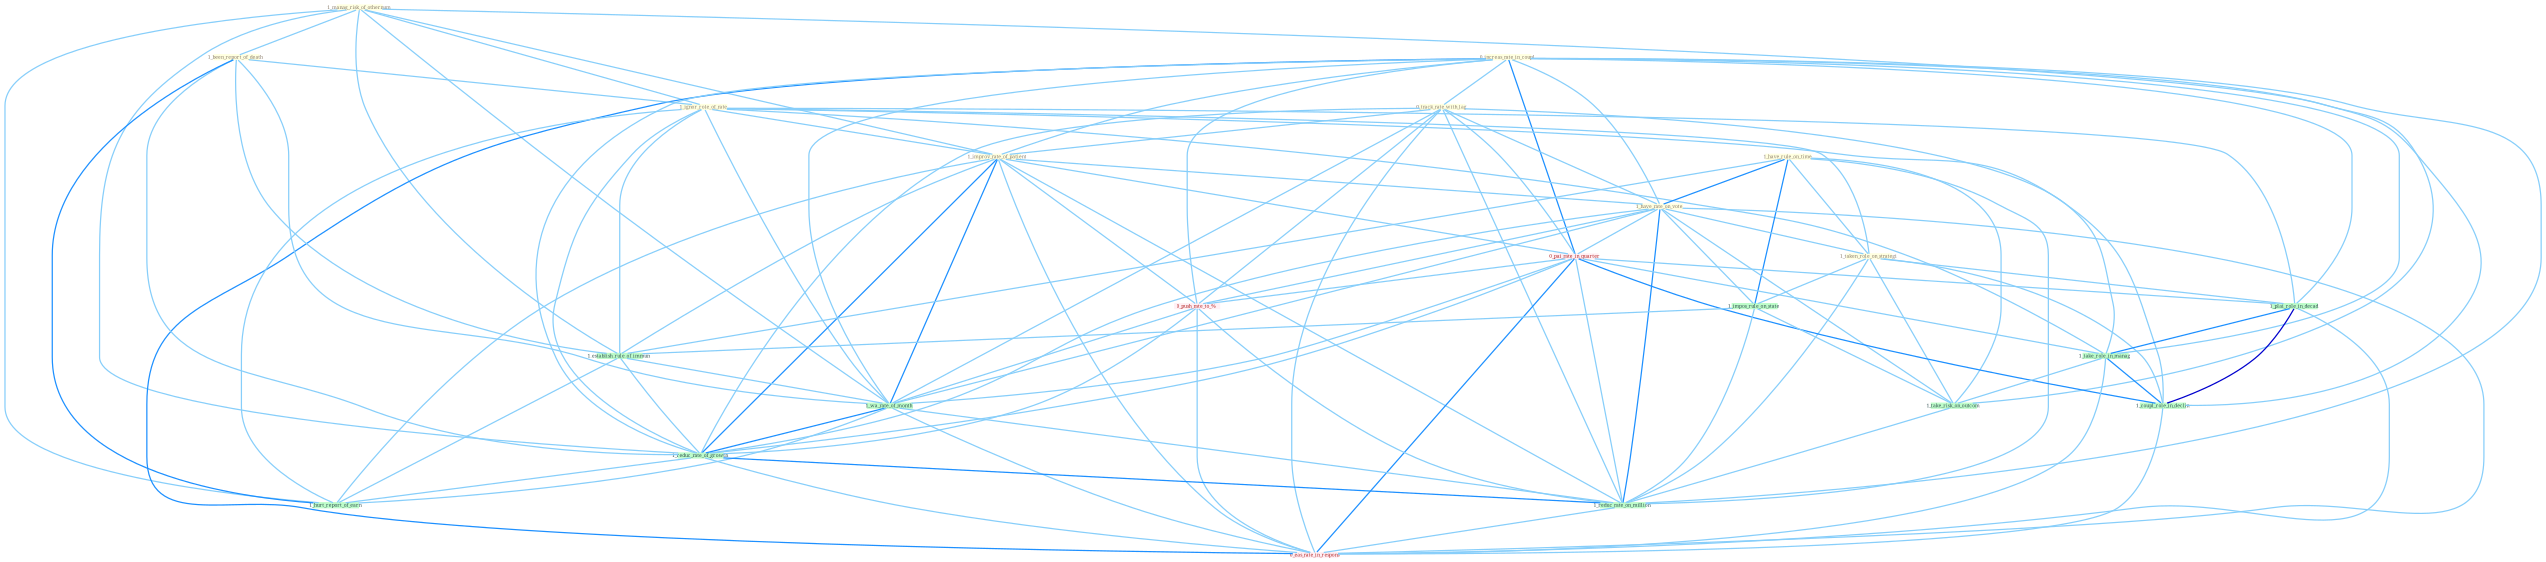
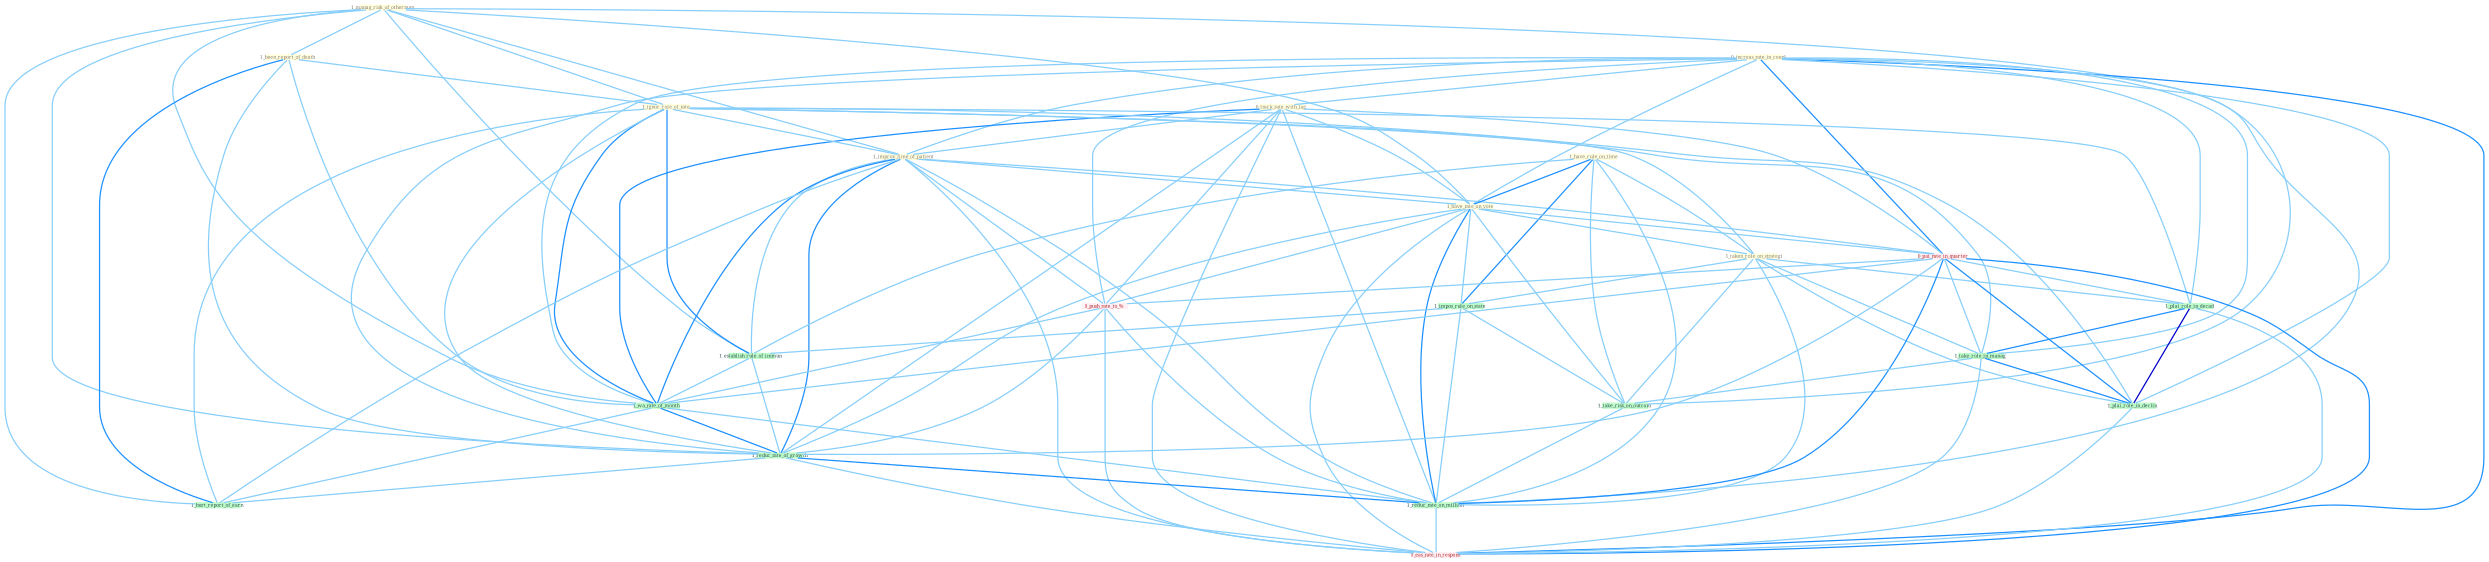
edge "0_track_rate_with_lag" -- "1_take_role_in_manag": now "1_taken_role_on_strategi" -- "1_take_role_in_manag"
node "1_improv_rate_of_patient": label "1_improv_rate_of_patient" -> "1_improv_time_of_patient"
edge "1_ignor_role_of_rate" -- "1_establish_rule_of_immun": color #87cefa -> #1e90ff
edge "0_track_rate_with_lag" -- "1_wa_rate_of_month": color #87cefa -> #1e90ff
edge "1_ignor_role_of_rate" -- "1_wa_rate_of_month": color #87cefa -> #1e90ff
edge "1_been_report_of_death" -- "1_establish_rule_of_immun": removed
edge "1_have_rate_on_vote" -- "1_wa_rate_of_month": now "1_have_rate_on_vote" -- "1_manag_risk_of_othernum"
edge "0_pai_rate_in_quarter" -- "1_reduc_rate_on_million": color #87cefa -> #1e90ff
node "1_coupl_role_in_declin": label "1_coupl_role_in_declin" -> "1_plai_role_in_declin"
edge "1_establish_rule_of_immun" -- "1_hurt_report_of_earn": removed
edge "1_wa_rate_of_month" -- "0_eas_rate_in_respons": removed
